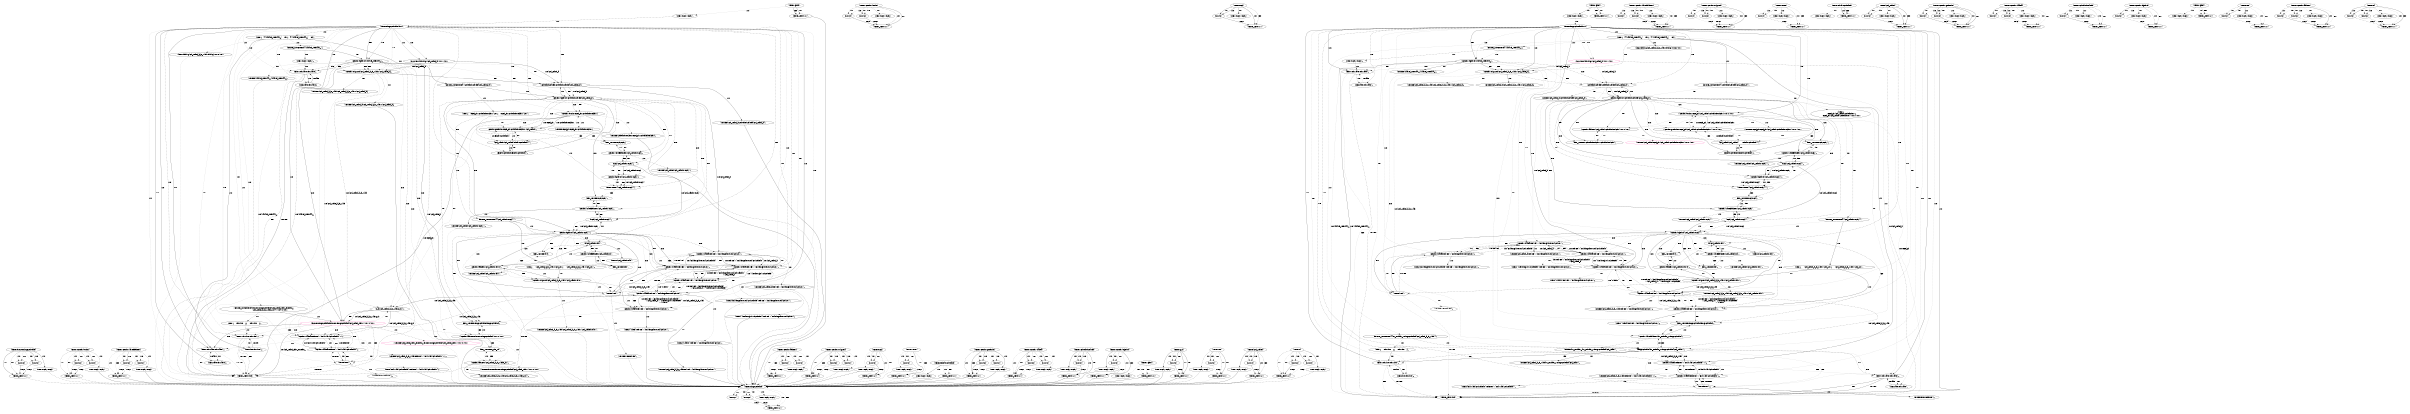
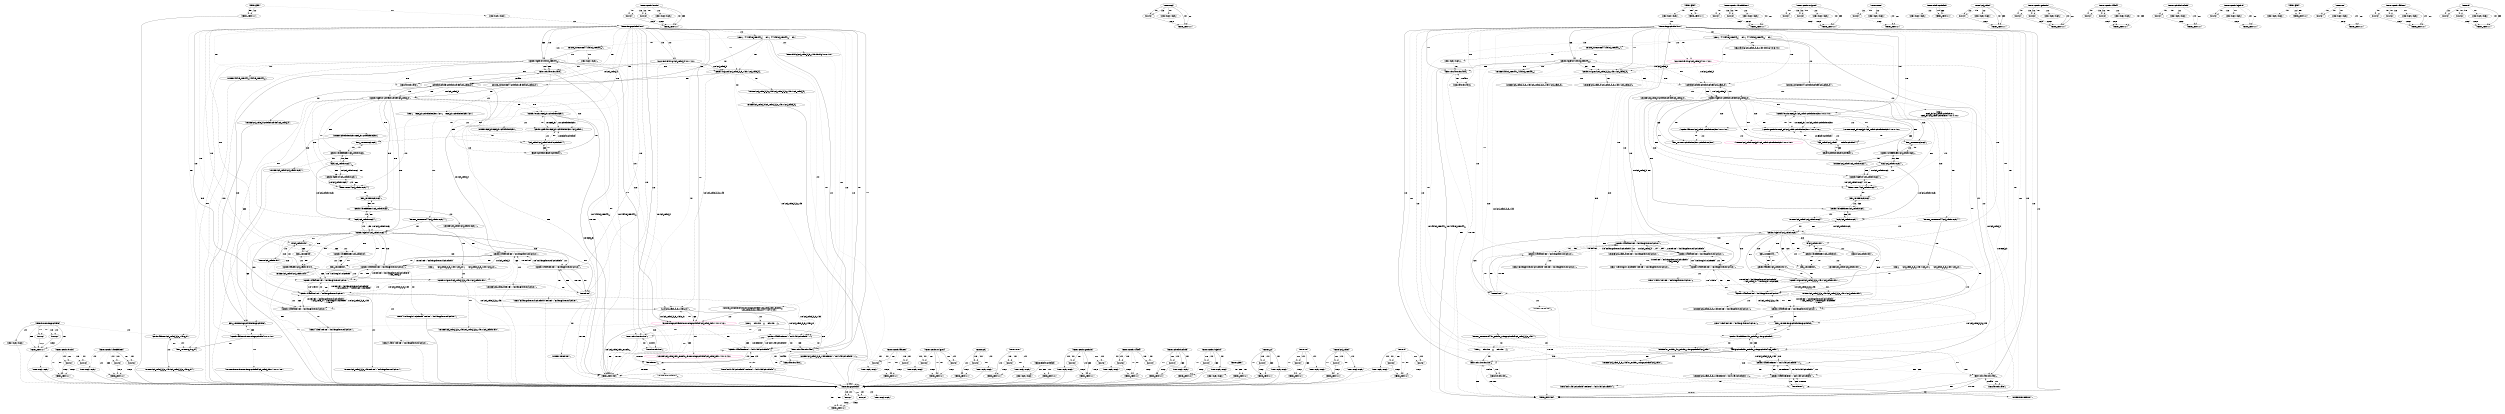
edge "(c_str,input_method_id_to_switch.c_str())" -> "(<operator>.fieldAccess,input_method_id_to_switch.c_str)": now "(METHOD,chromeos.ChangeInputMethod)" -> "(<operator>.fieldAccess,input_method_id_to_switch.c_str)"
